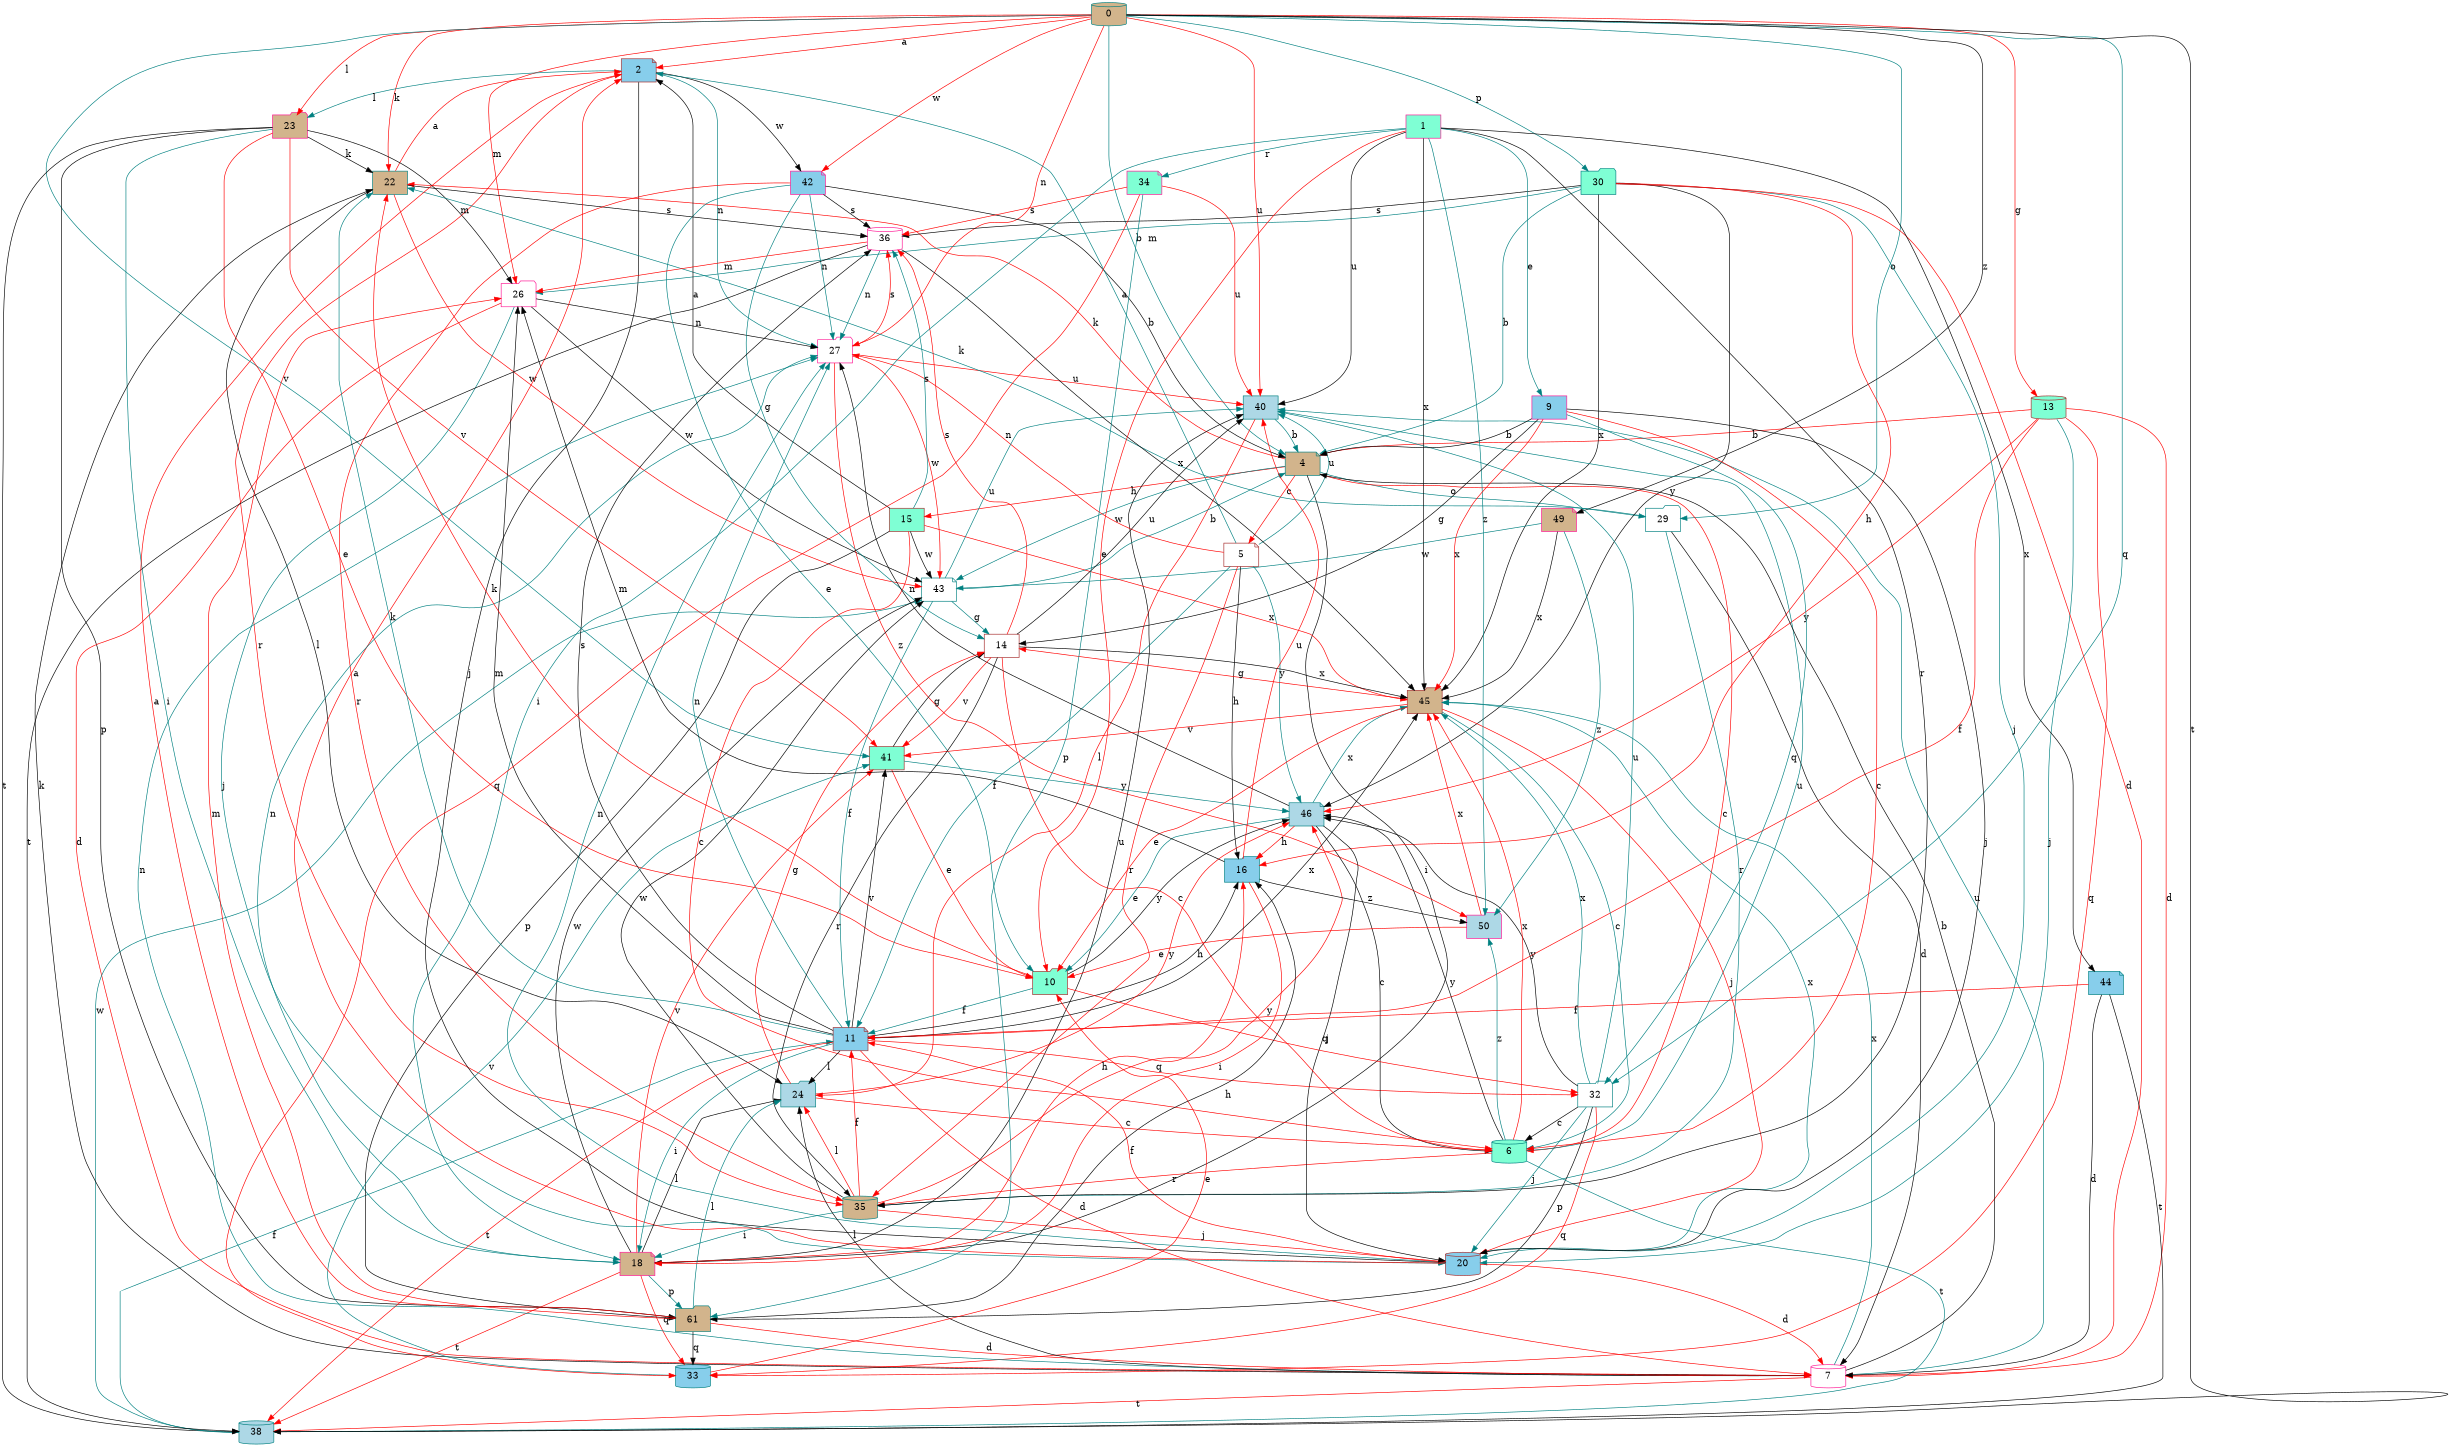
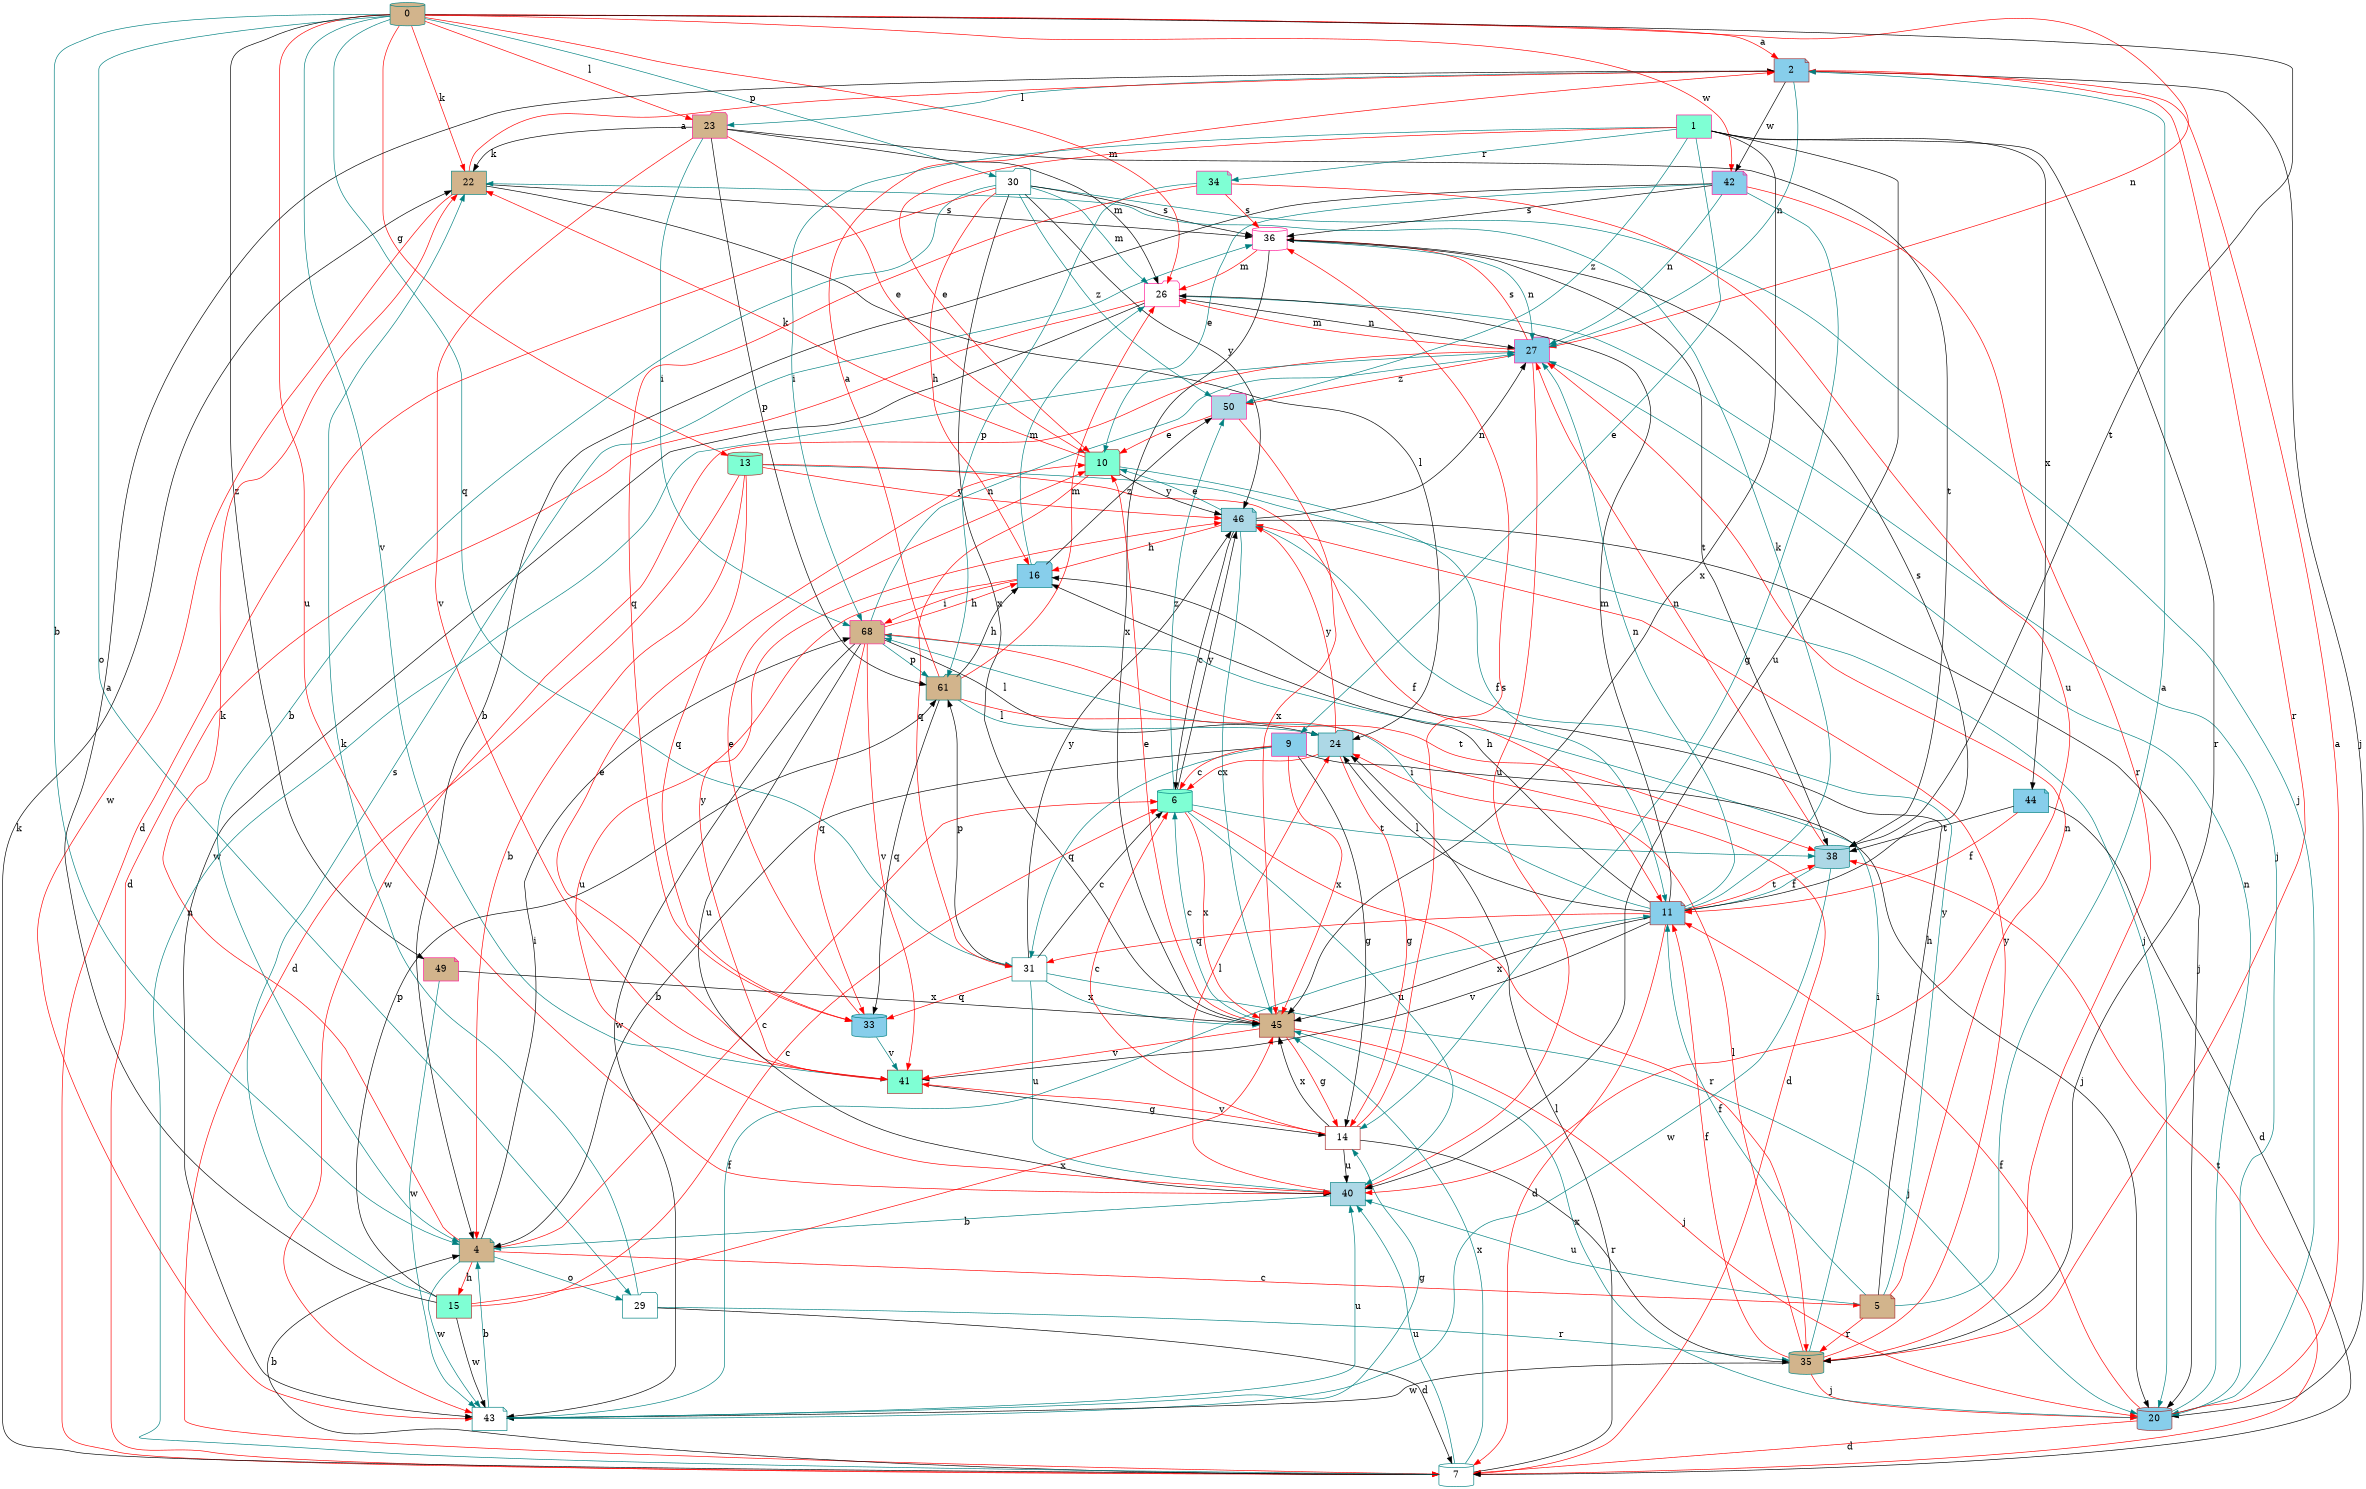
node "30": fillcolor aquamarine -> white
edge "27" -> "26": added, label "m"
node "27": fillcolor white -> skyblue
node "5": fillcolor white -> tan
edge "38" -> "27": added, label "n"
edge "49" -> "50": now "30" -> "50"
edge "16" -> "26": color black -> teal
edge "41" -> "46": color teal -> red
node "32": label "32" -> "31"
node "18": label "18" -> "68"
node "7": color deeppink -> teal
